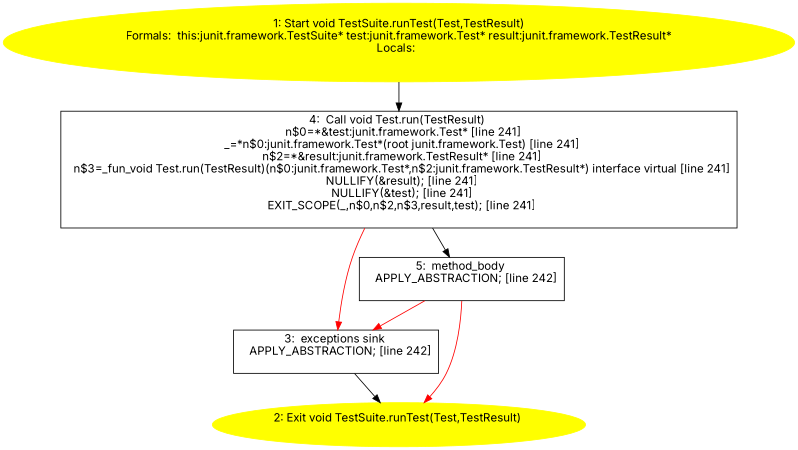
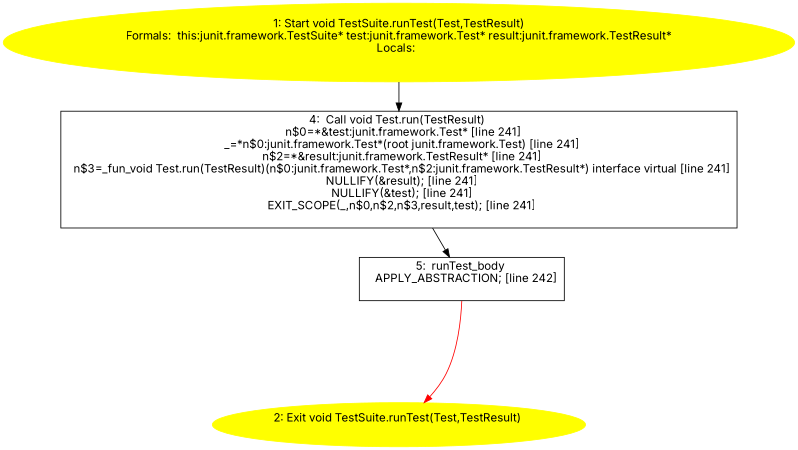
node "5:  method_body APPLY_ABSTRACTION; [line 242]": label "5:  method_body APPLY_ABSTRACTION; [line 242]" -> "5:  runTest_body APPLY_ABSTRACTION; [line 242]"
node "3:  exceptions sink APPLY_ABSTRACTION; [line 242]": removed
